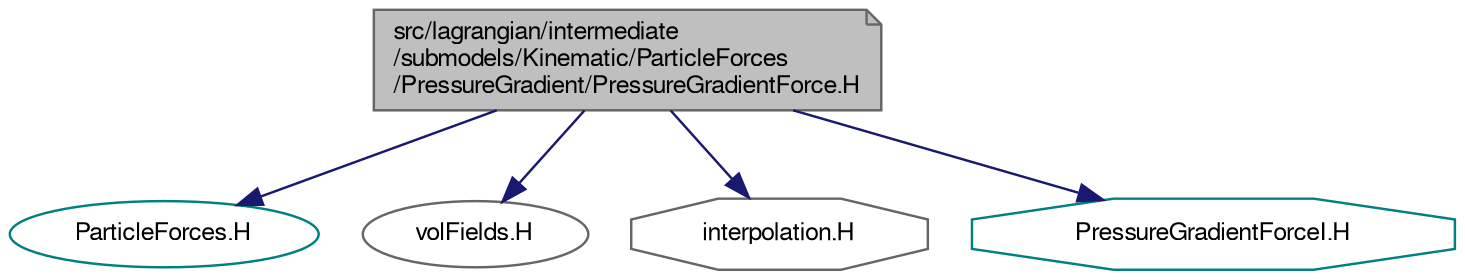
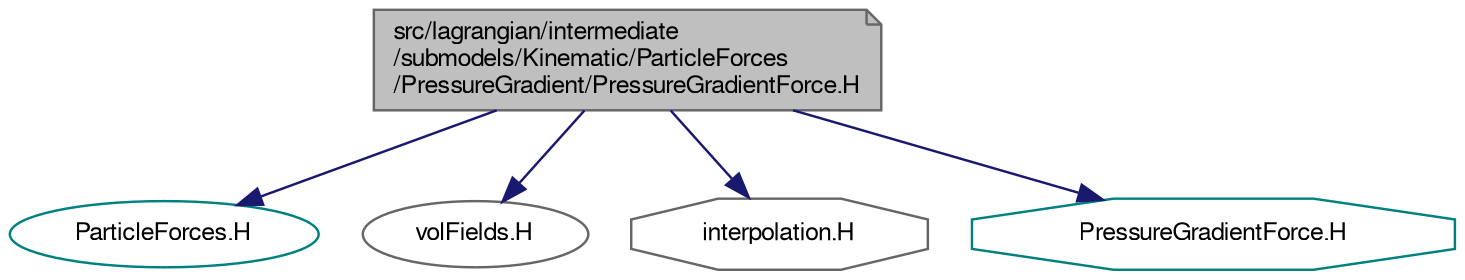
node "PressureGradientForceI.H": label "PressureGradientForceI.H" -> "PressureGradientForce.H"
